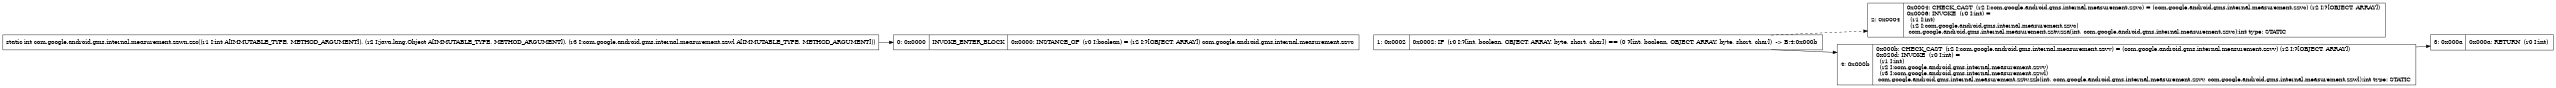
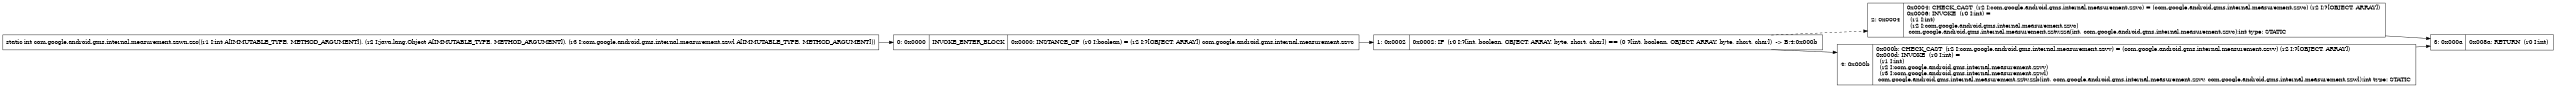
edge "2: 0x0004" -> "3: 0x000a": added
edge "0: 0x0000" -> "1: 0x0002": added
node "3: 0x000a": text "0x000a: RETURN  (r0 I:int)" -> "0x008a: RETURN  (r0 I:int)"
node "4: 0x000b": text "0x020d: INVOKE  (r0 I:int) =" -> "0x000d: INVOKE  (r0 I:int) ="
